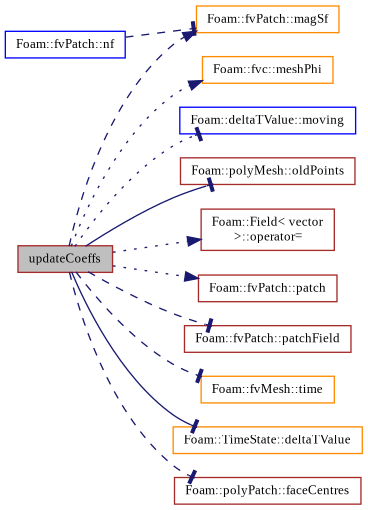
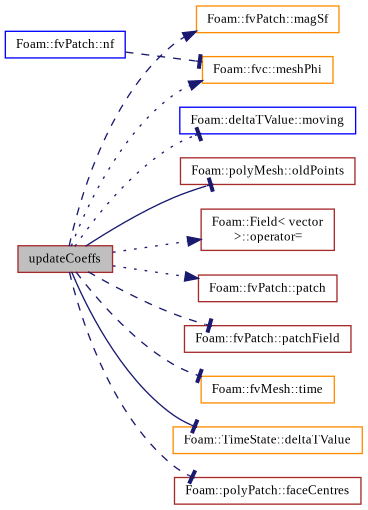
edge "Foam::fvPatch::nf" -> "Foam::fvPatch::magSf": now "Foam::fvPatch::nf" -> "Foam::fvc::meshPhi"
